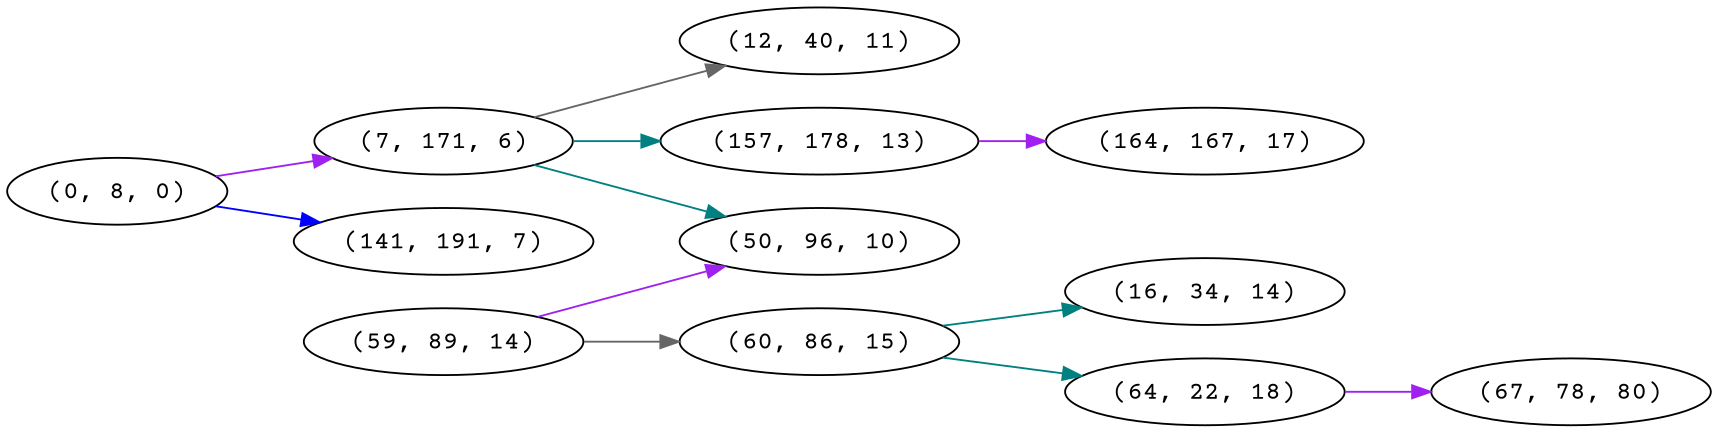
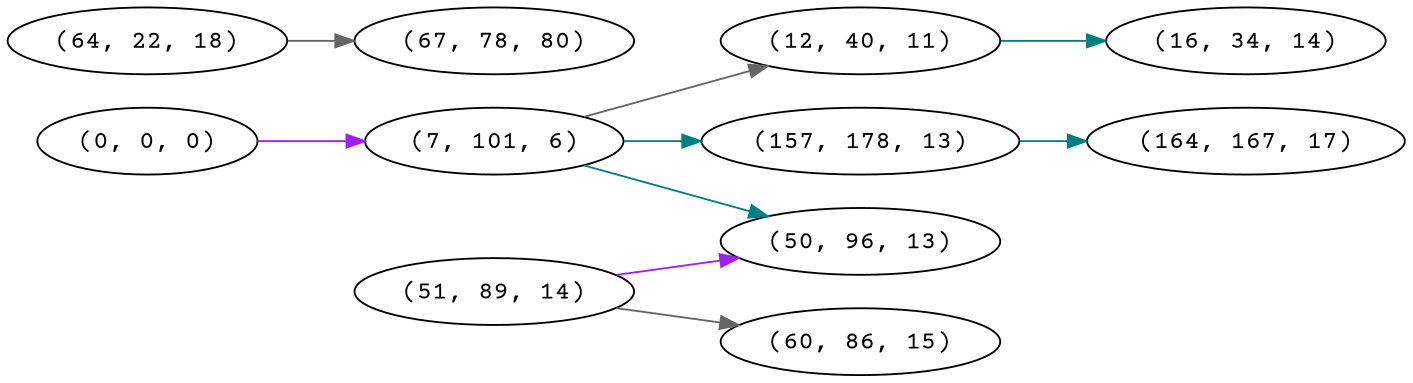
node "(7, 171, 6)": label "(7, 171, 6)" -> "(7, 101, 6)"
edge "(157, 178, 13)" -> "(164, 167, 17)": color purple -> teal
node "(0, 8, 0)": label "(0, 8, 0)" -> "(0, 0, 0)"
node "(141, 191, 7)": removed
node "(50, 96, 10)": label "(50, 96, 10)" -> "(50, 96, 13)"
edge "(60, 86, 15)" -> "(16, 34, 14)": now "(12, 40, 11)" -> "(16, 34, 14)"
node "(59, 89, 14)": label "(59, 89, 14)" -> "(51, 89, 14)"
edge "(60, 86, 15)" -> "(64, 22, 18)": removed
edge "(64, 22, 18)" -> "(67, 78, 80)": color purple -> gray40
